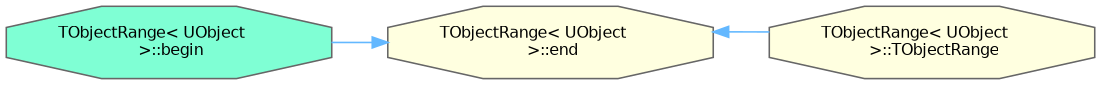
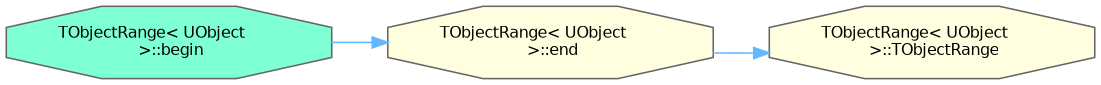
edge "TObjectRange< UObject >::TObjectRange" -> "TObjectRange< UObject >::end": reversed
